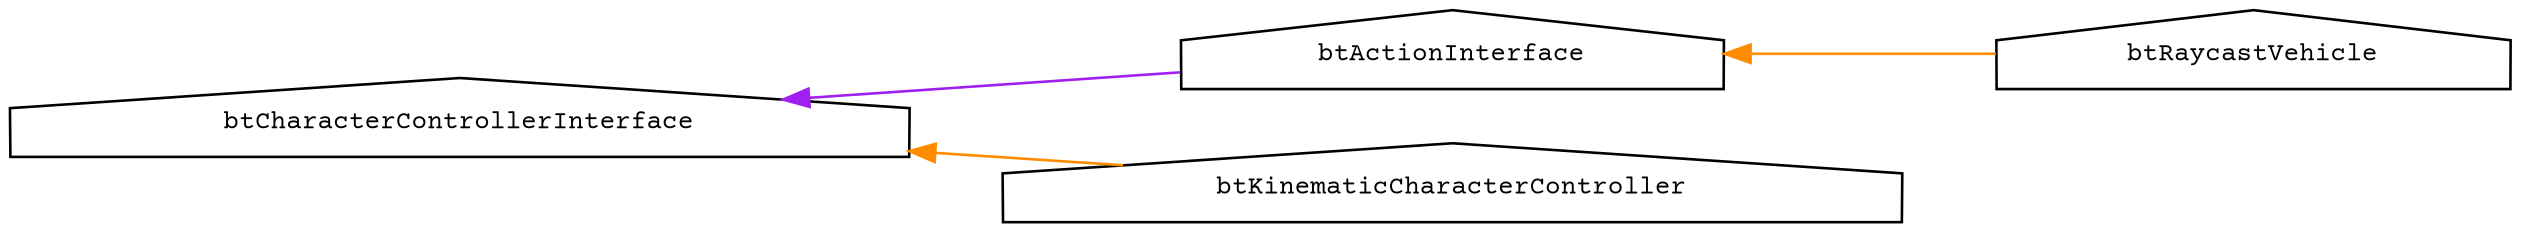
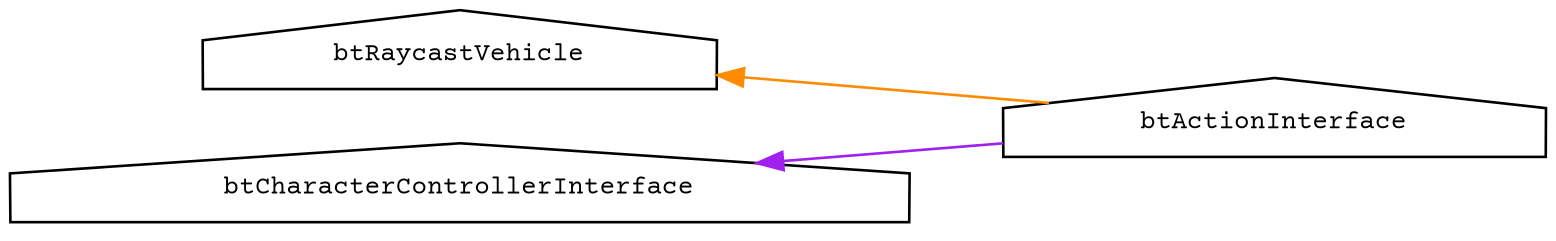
edge "btRaycastVehicle" -> "btActionInterface": reversed
node "btKinematicCharacterController": removed
